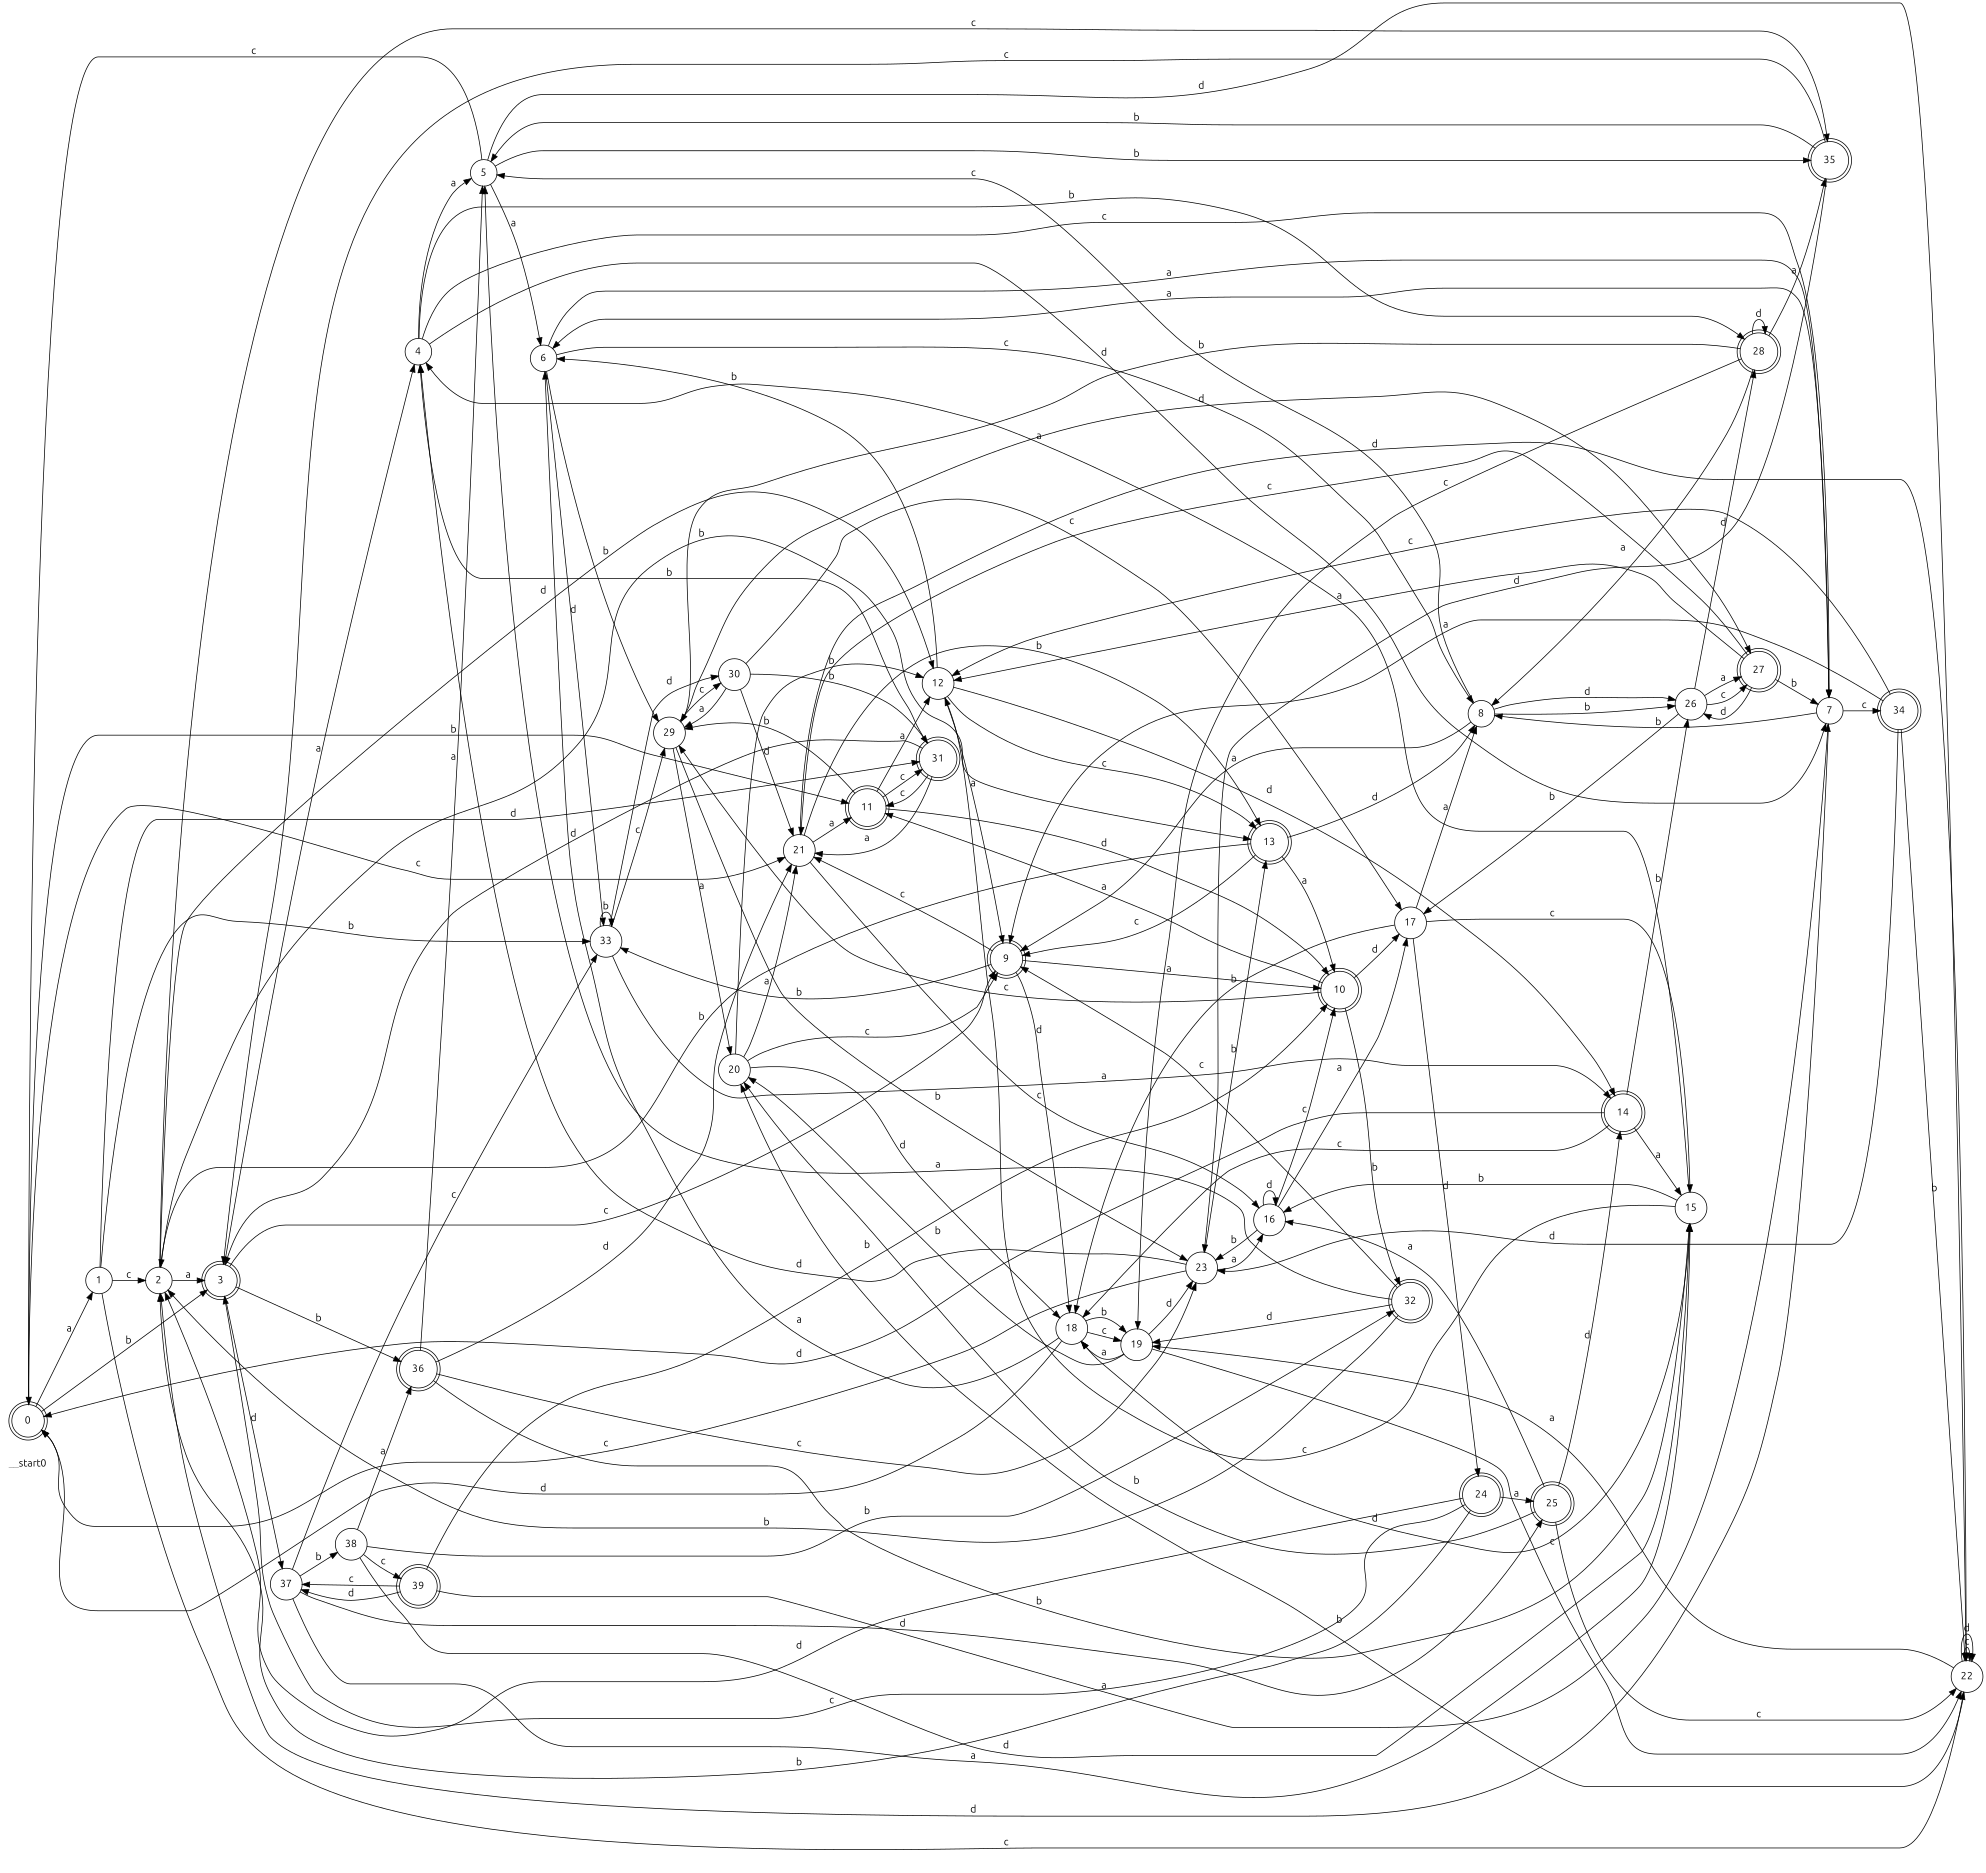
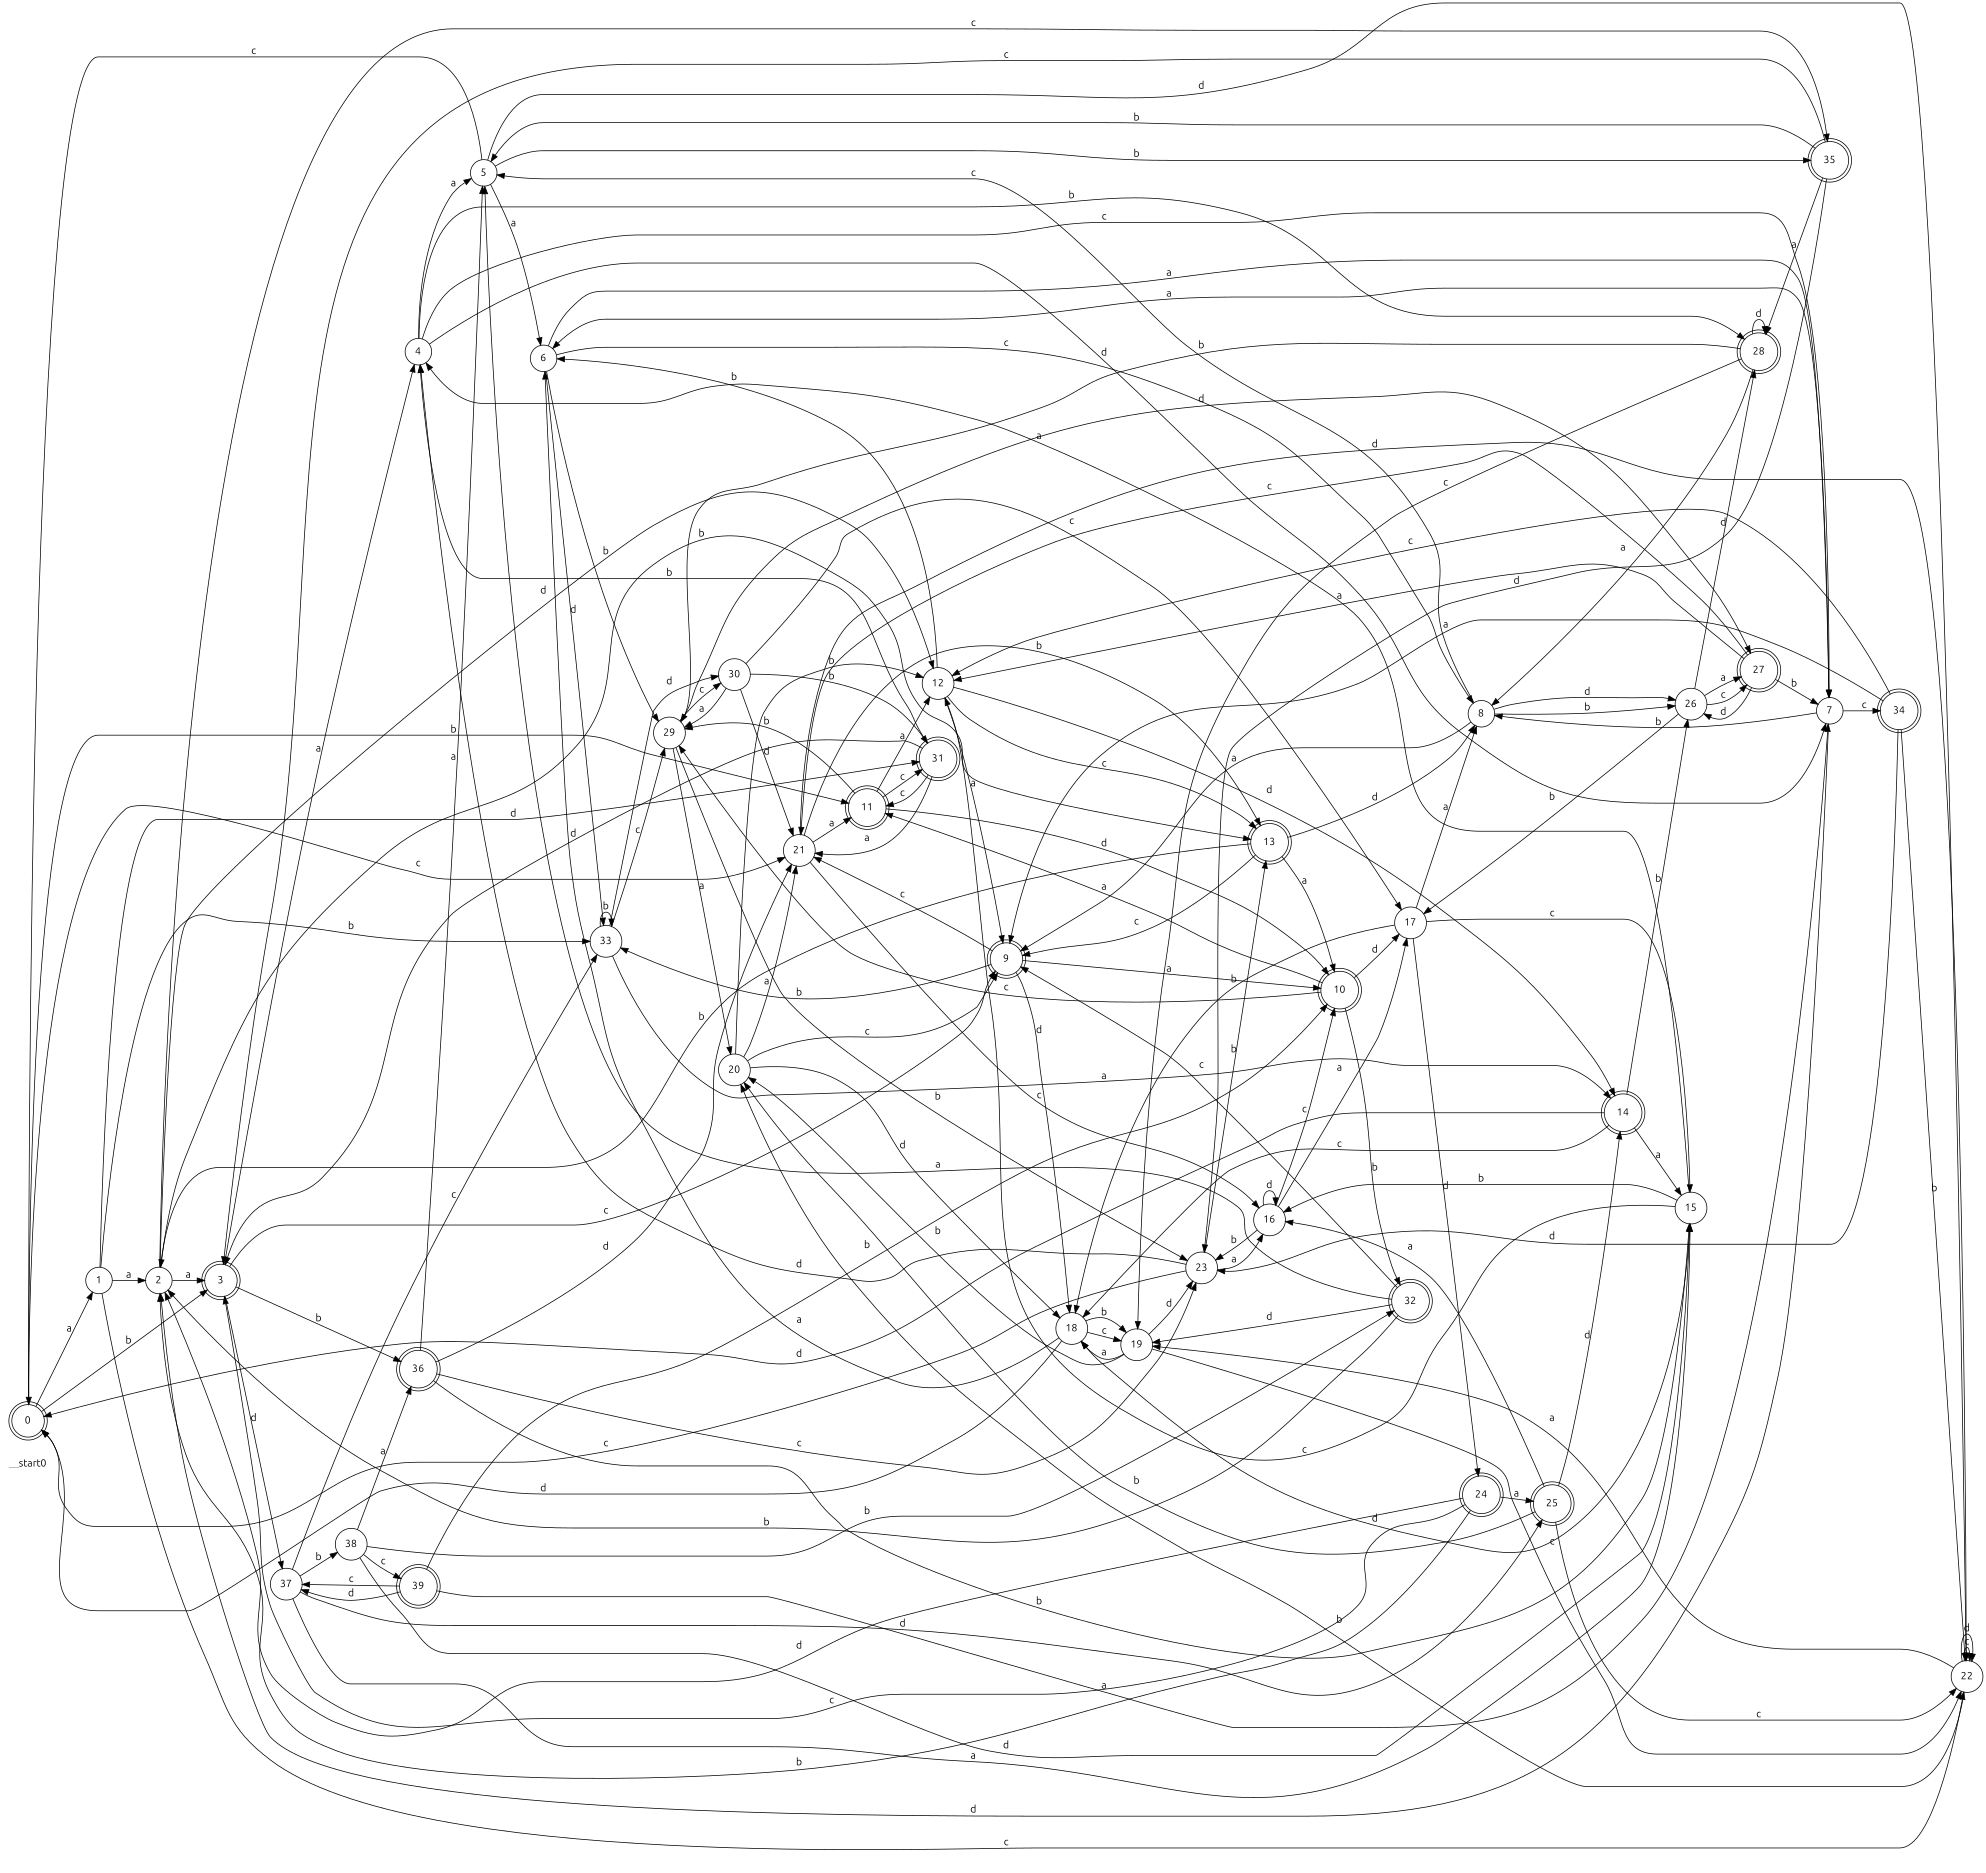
edge "28" -> "35": reversed
edge "1" -> "2": label "c" -> "a"
